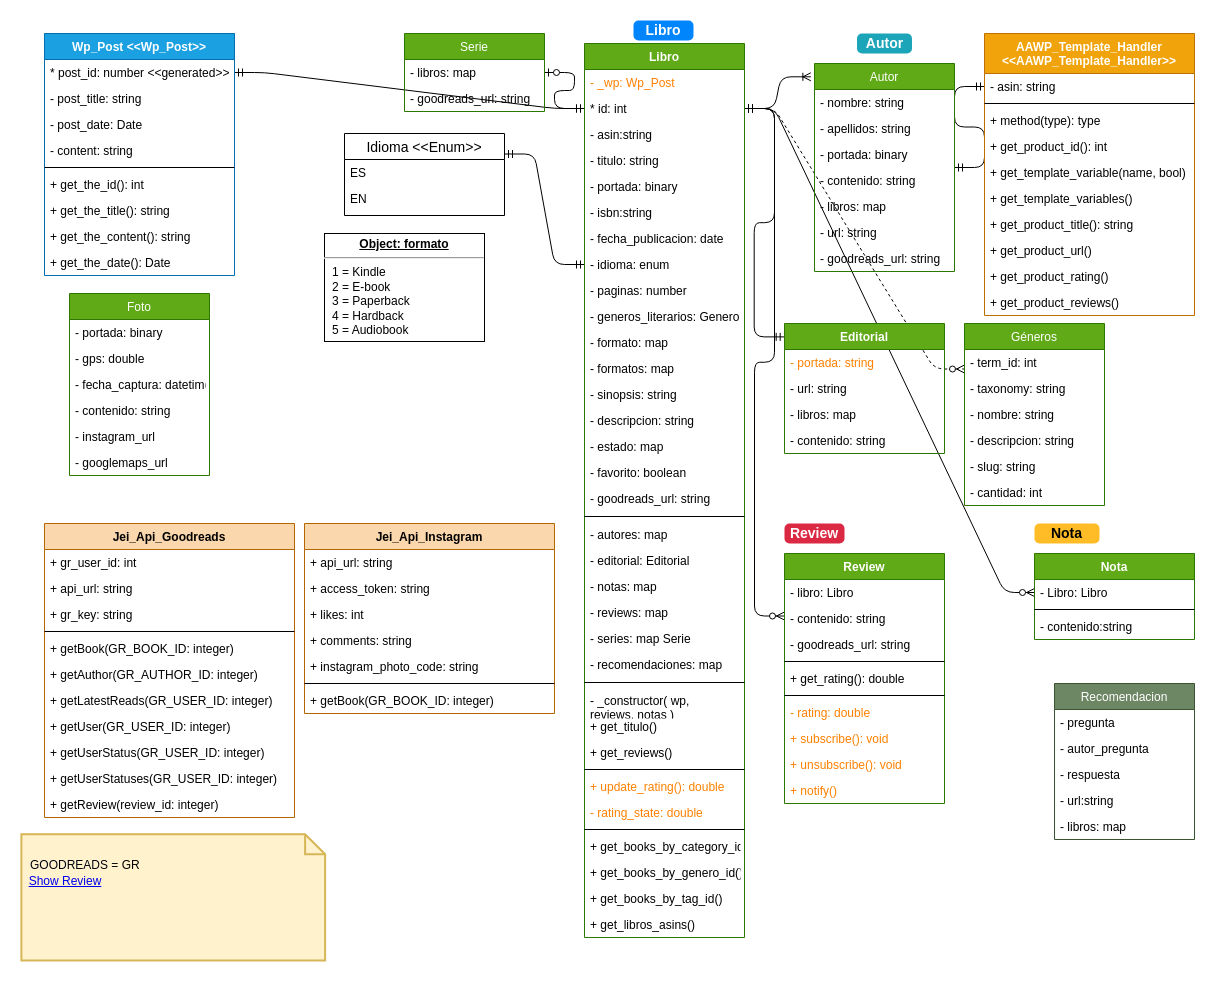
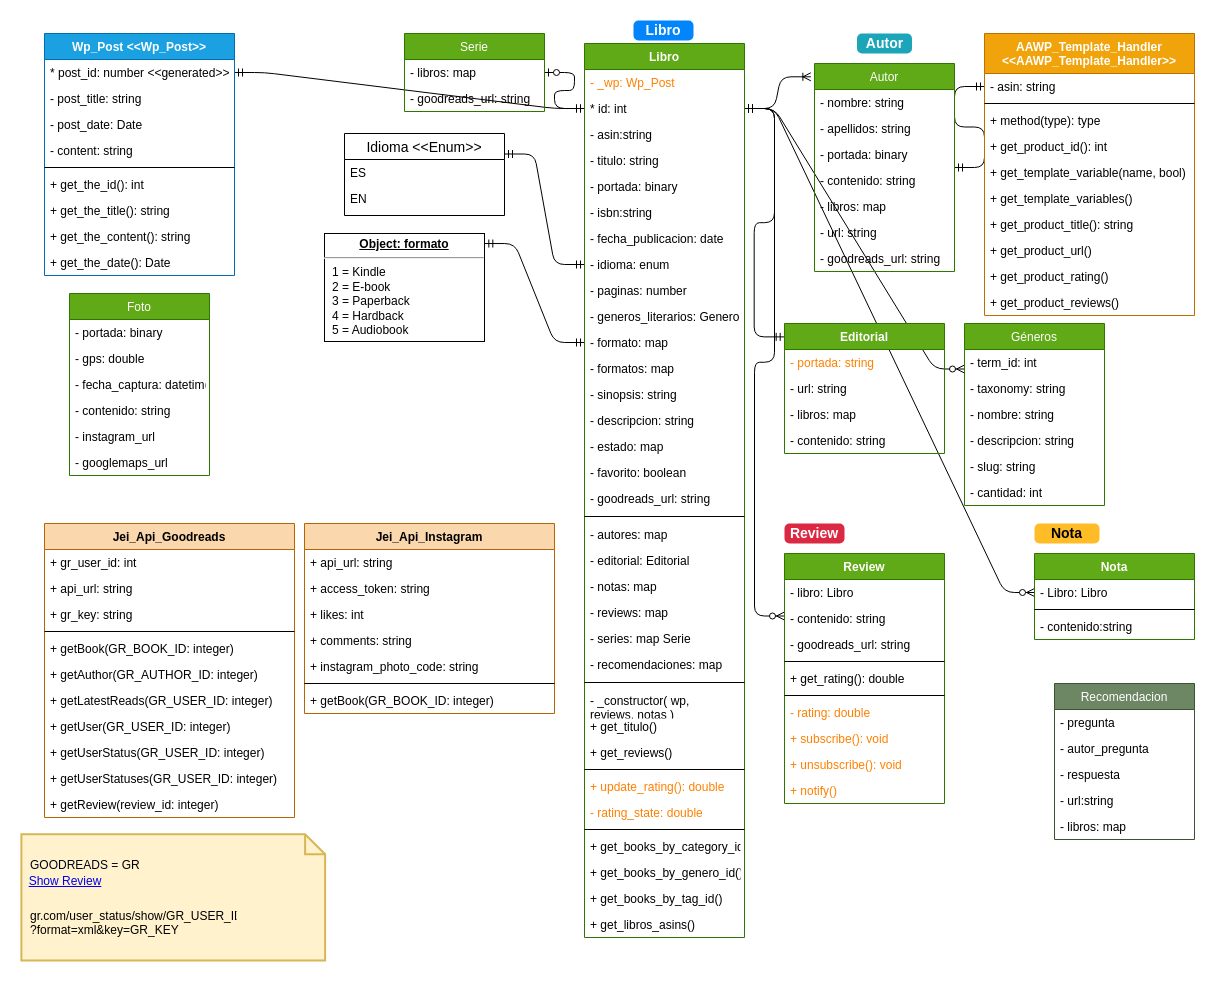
edge "* id: int" -- "Géneros": style dashed -> solid
edge "Object: formato 1 = Kindle 2 = E-book 3 = Paperback 4 = Hardback 5 = Audiobook" -- "- formato: map": added
node "gr.com/user_status/show/GR_USER_ID ?format=xml&key=GR_KEY": added
